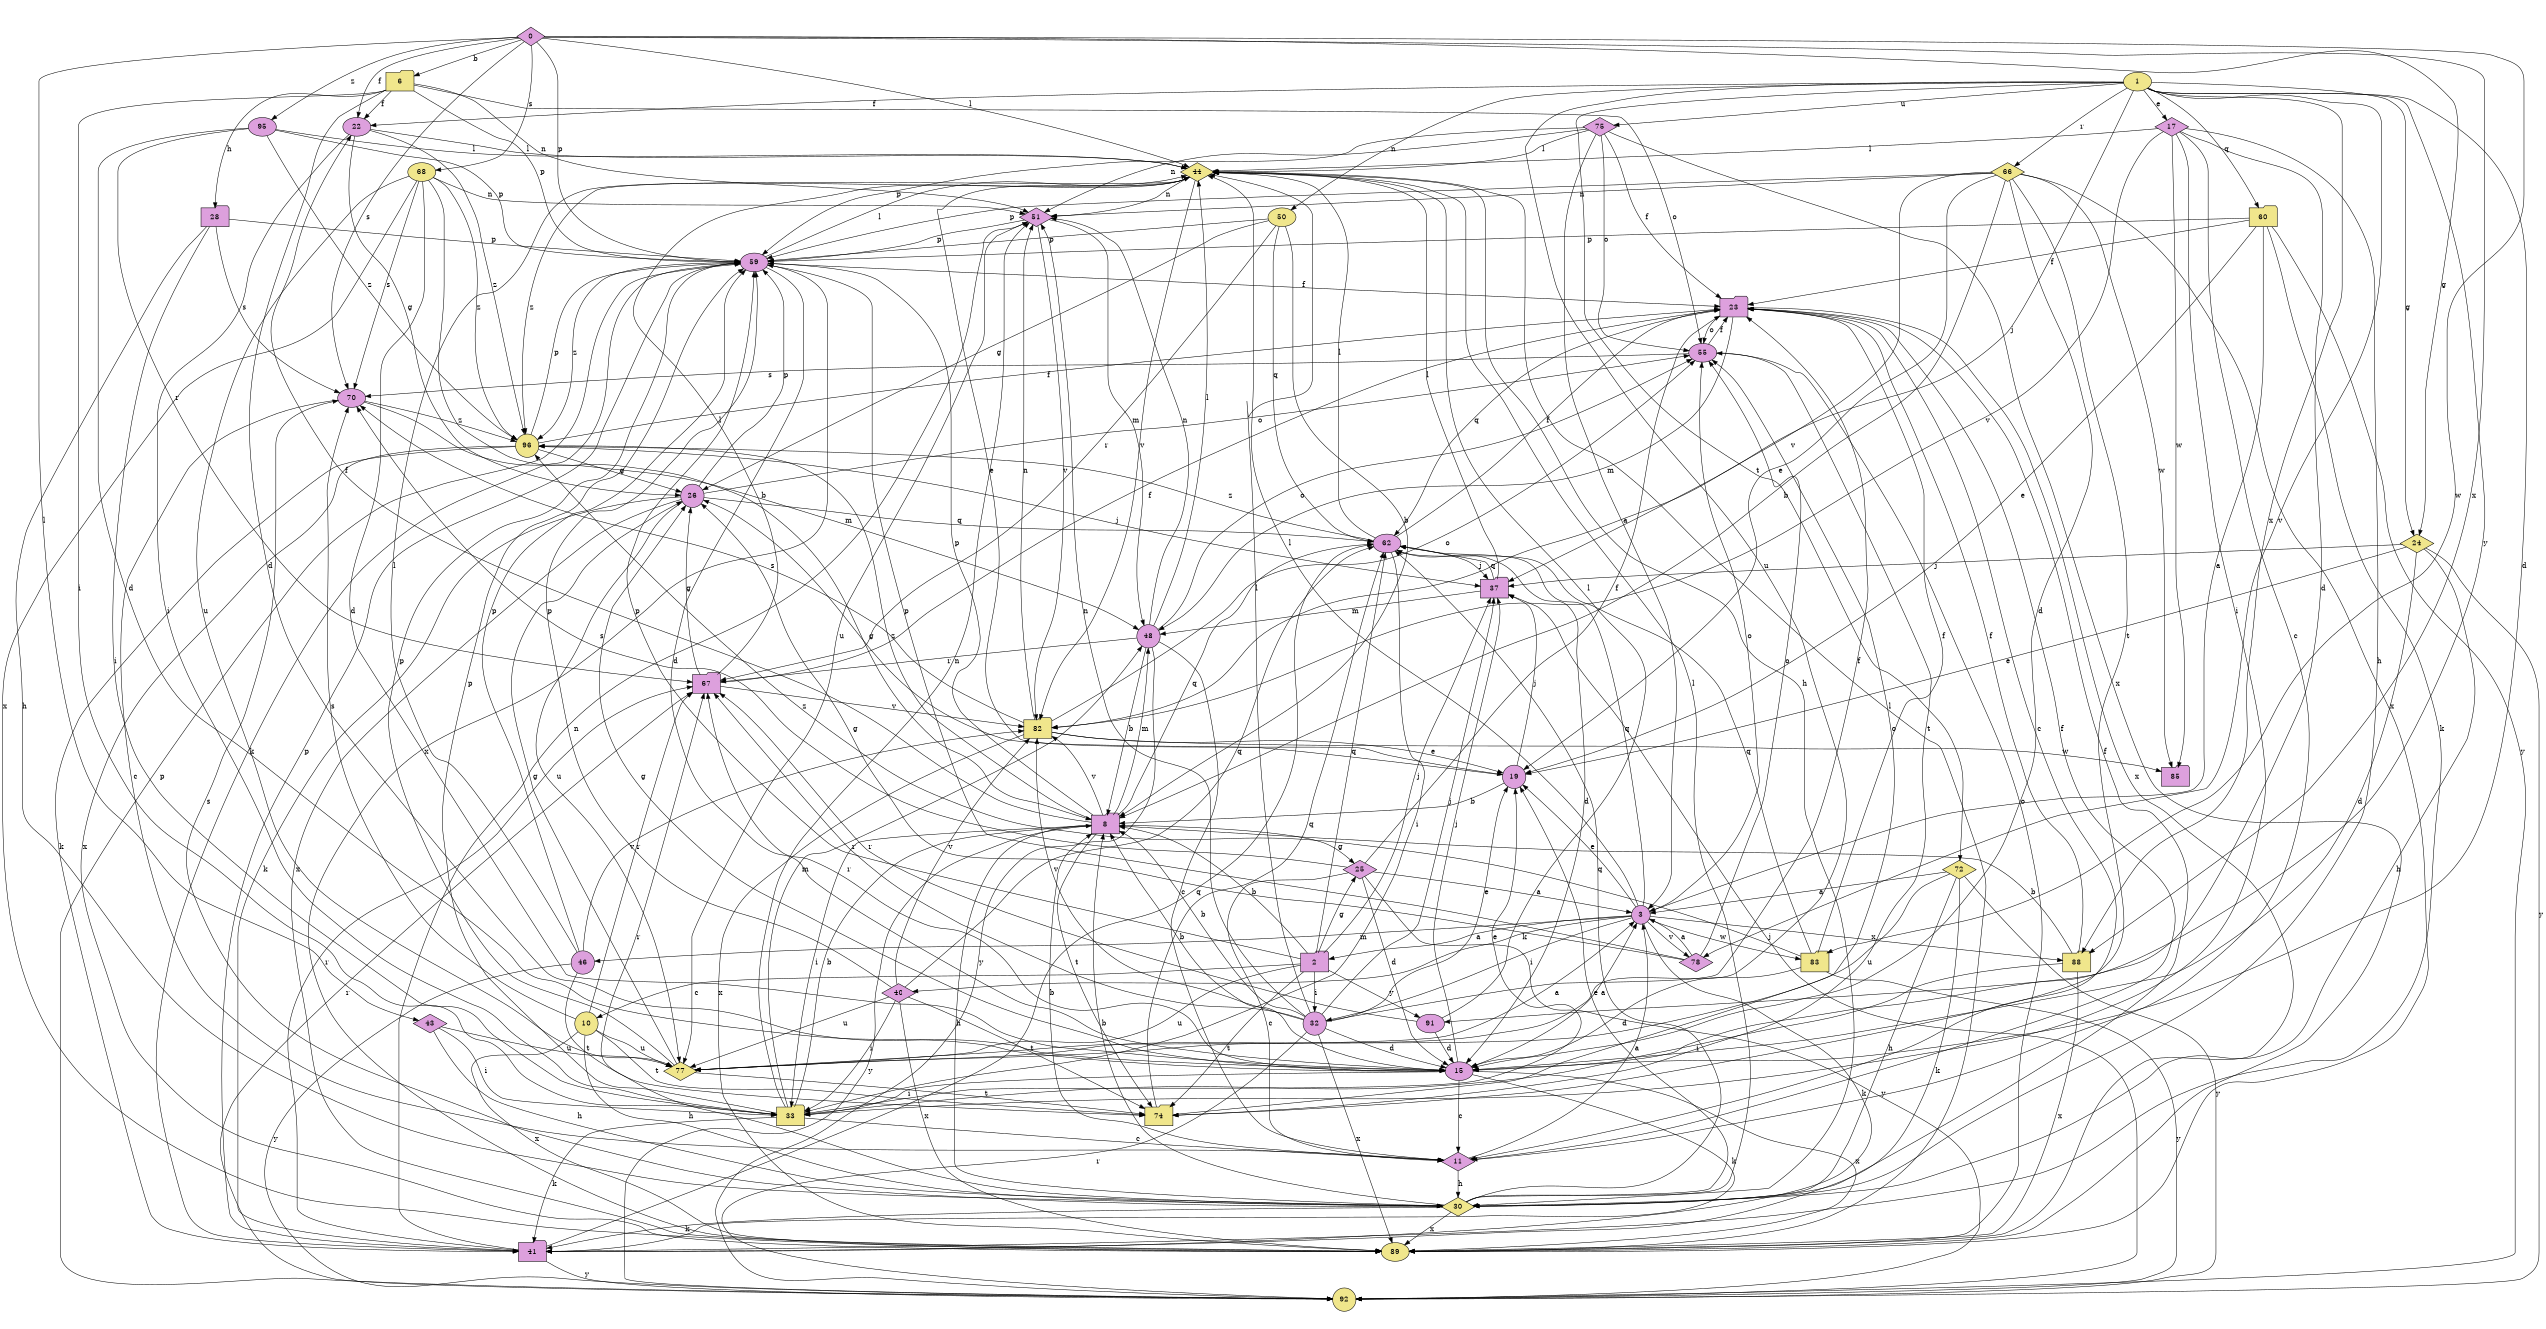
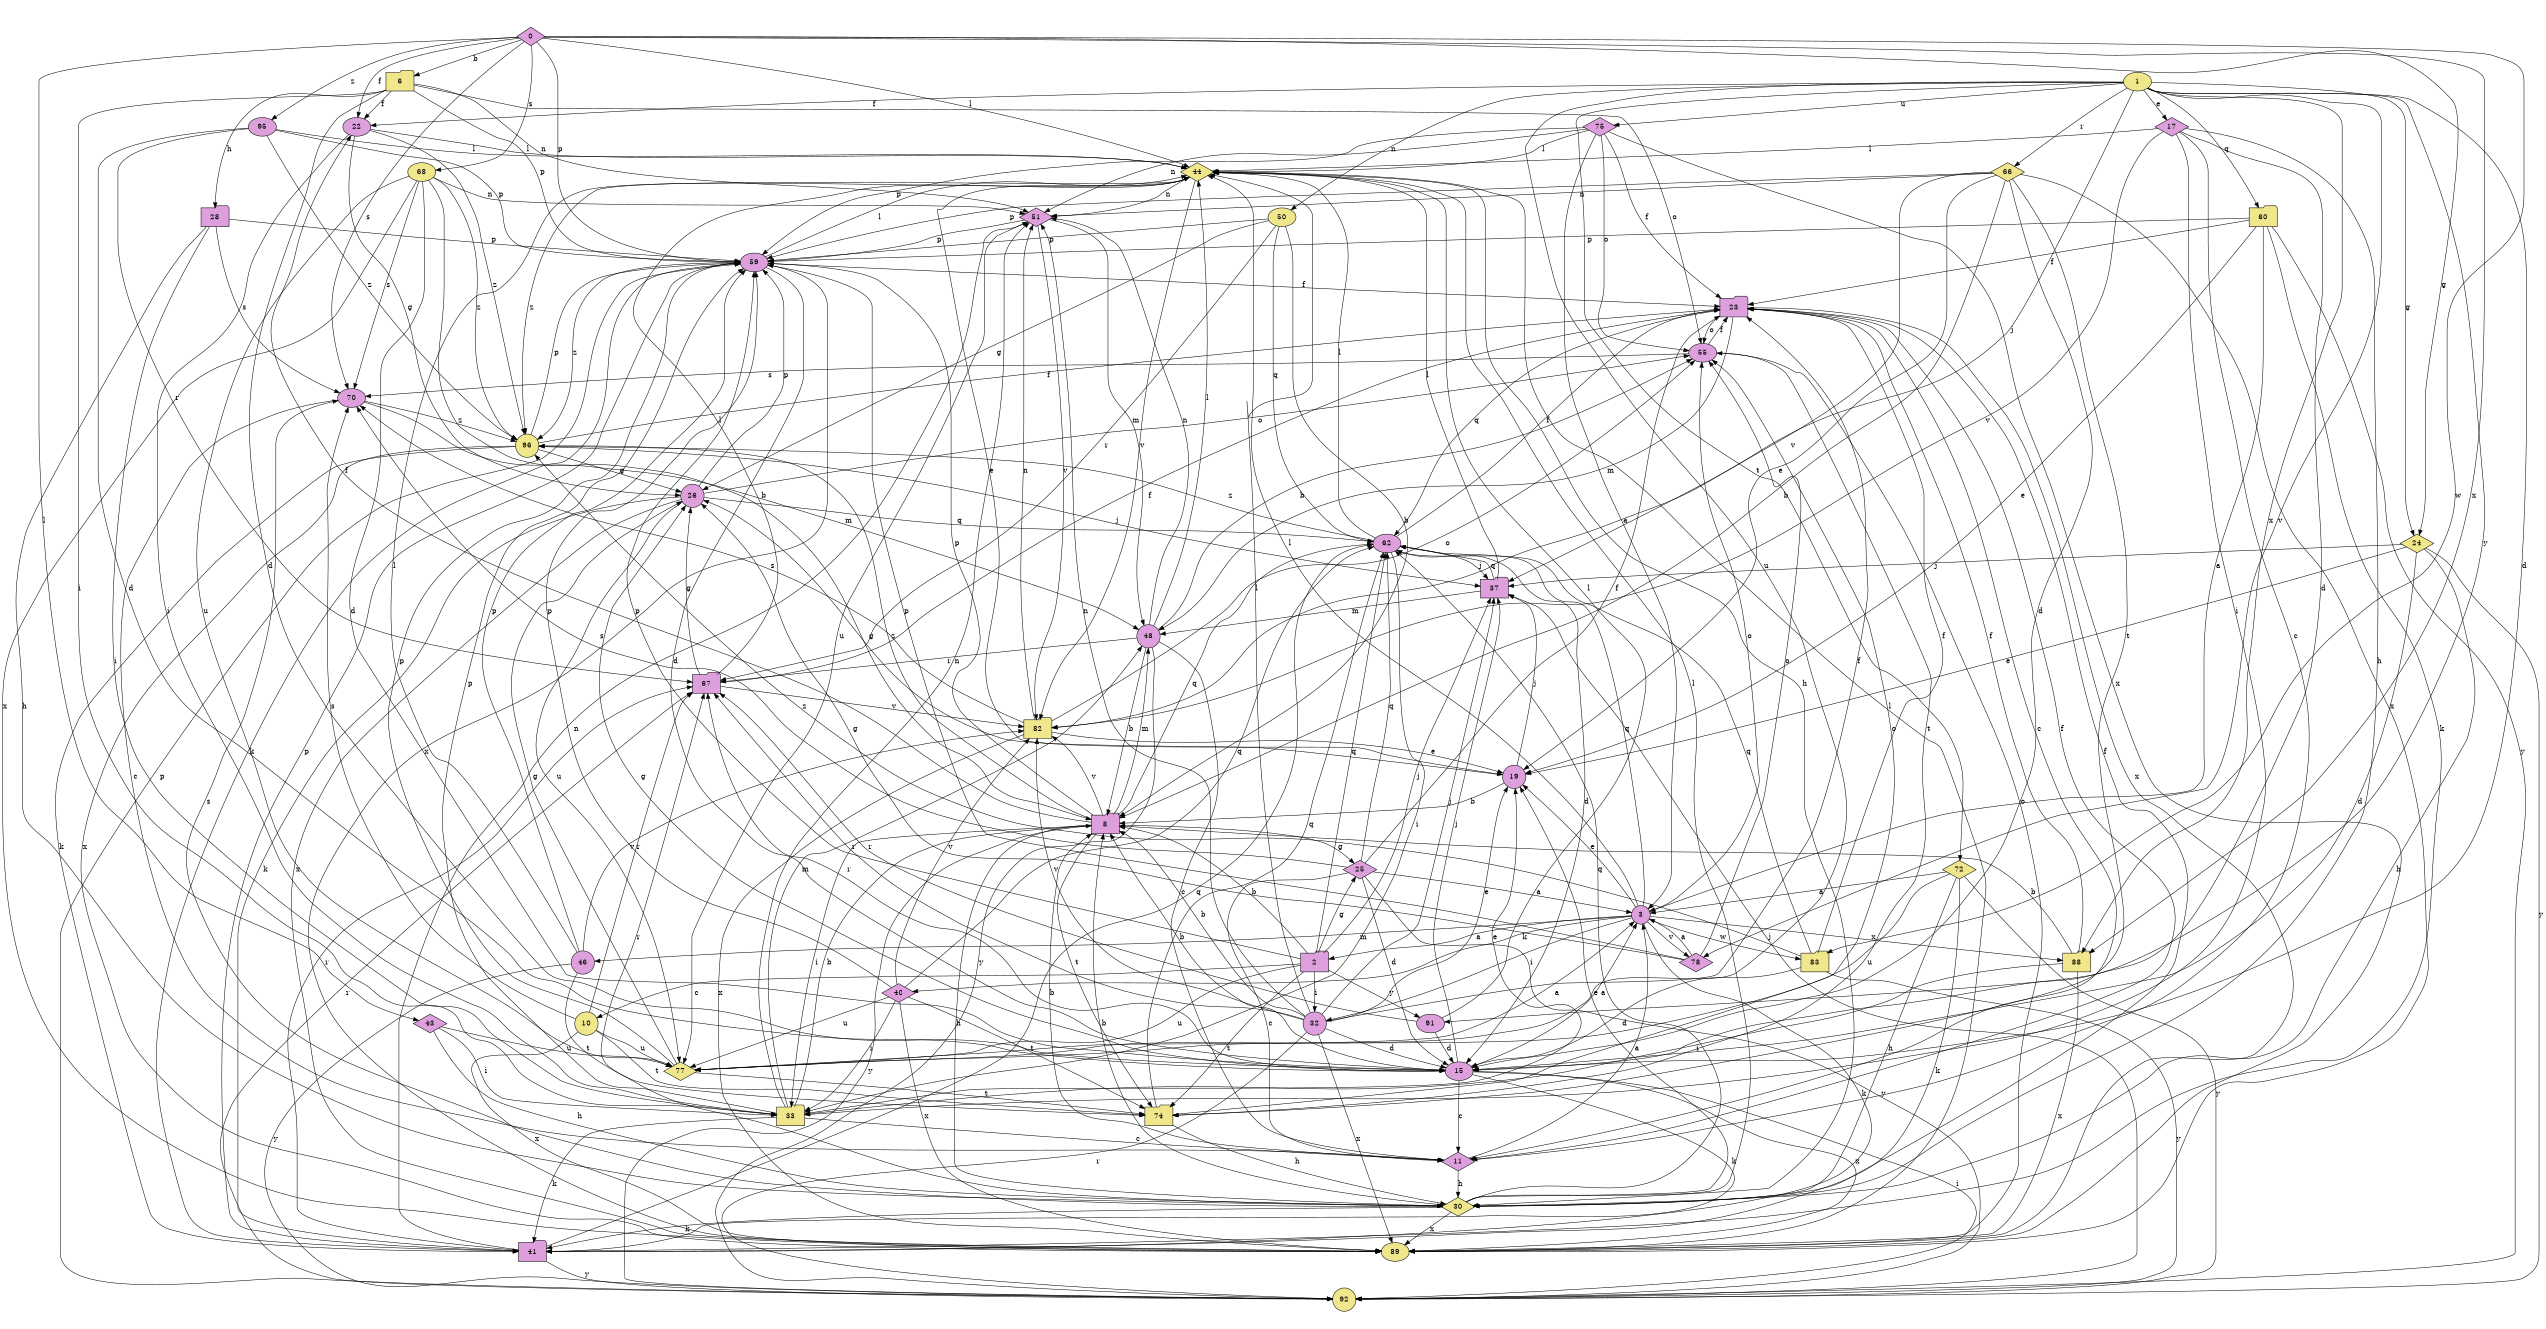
edge "48" -> "55": label "o" -> "b"
edge "25" -> "62": added, label "q"
node "85": removed
edge "15" -> "33": now "15" -> "92"
edge "10" -> "30": now "74" -> "30"
